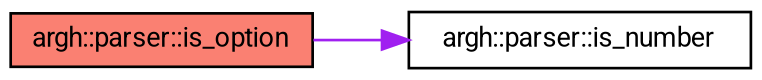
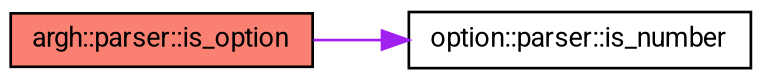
node "argh::parser::is_number": label "argh::parser::is_number" -> "option::parser::is_number"
